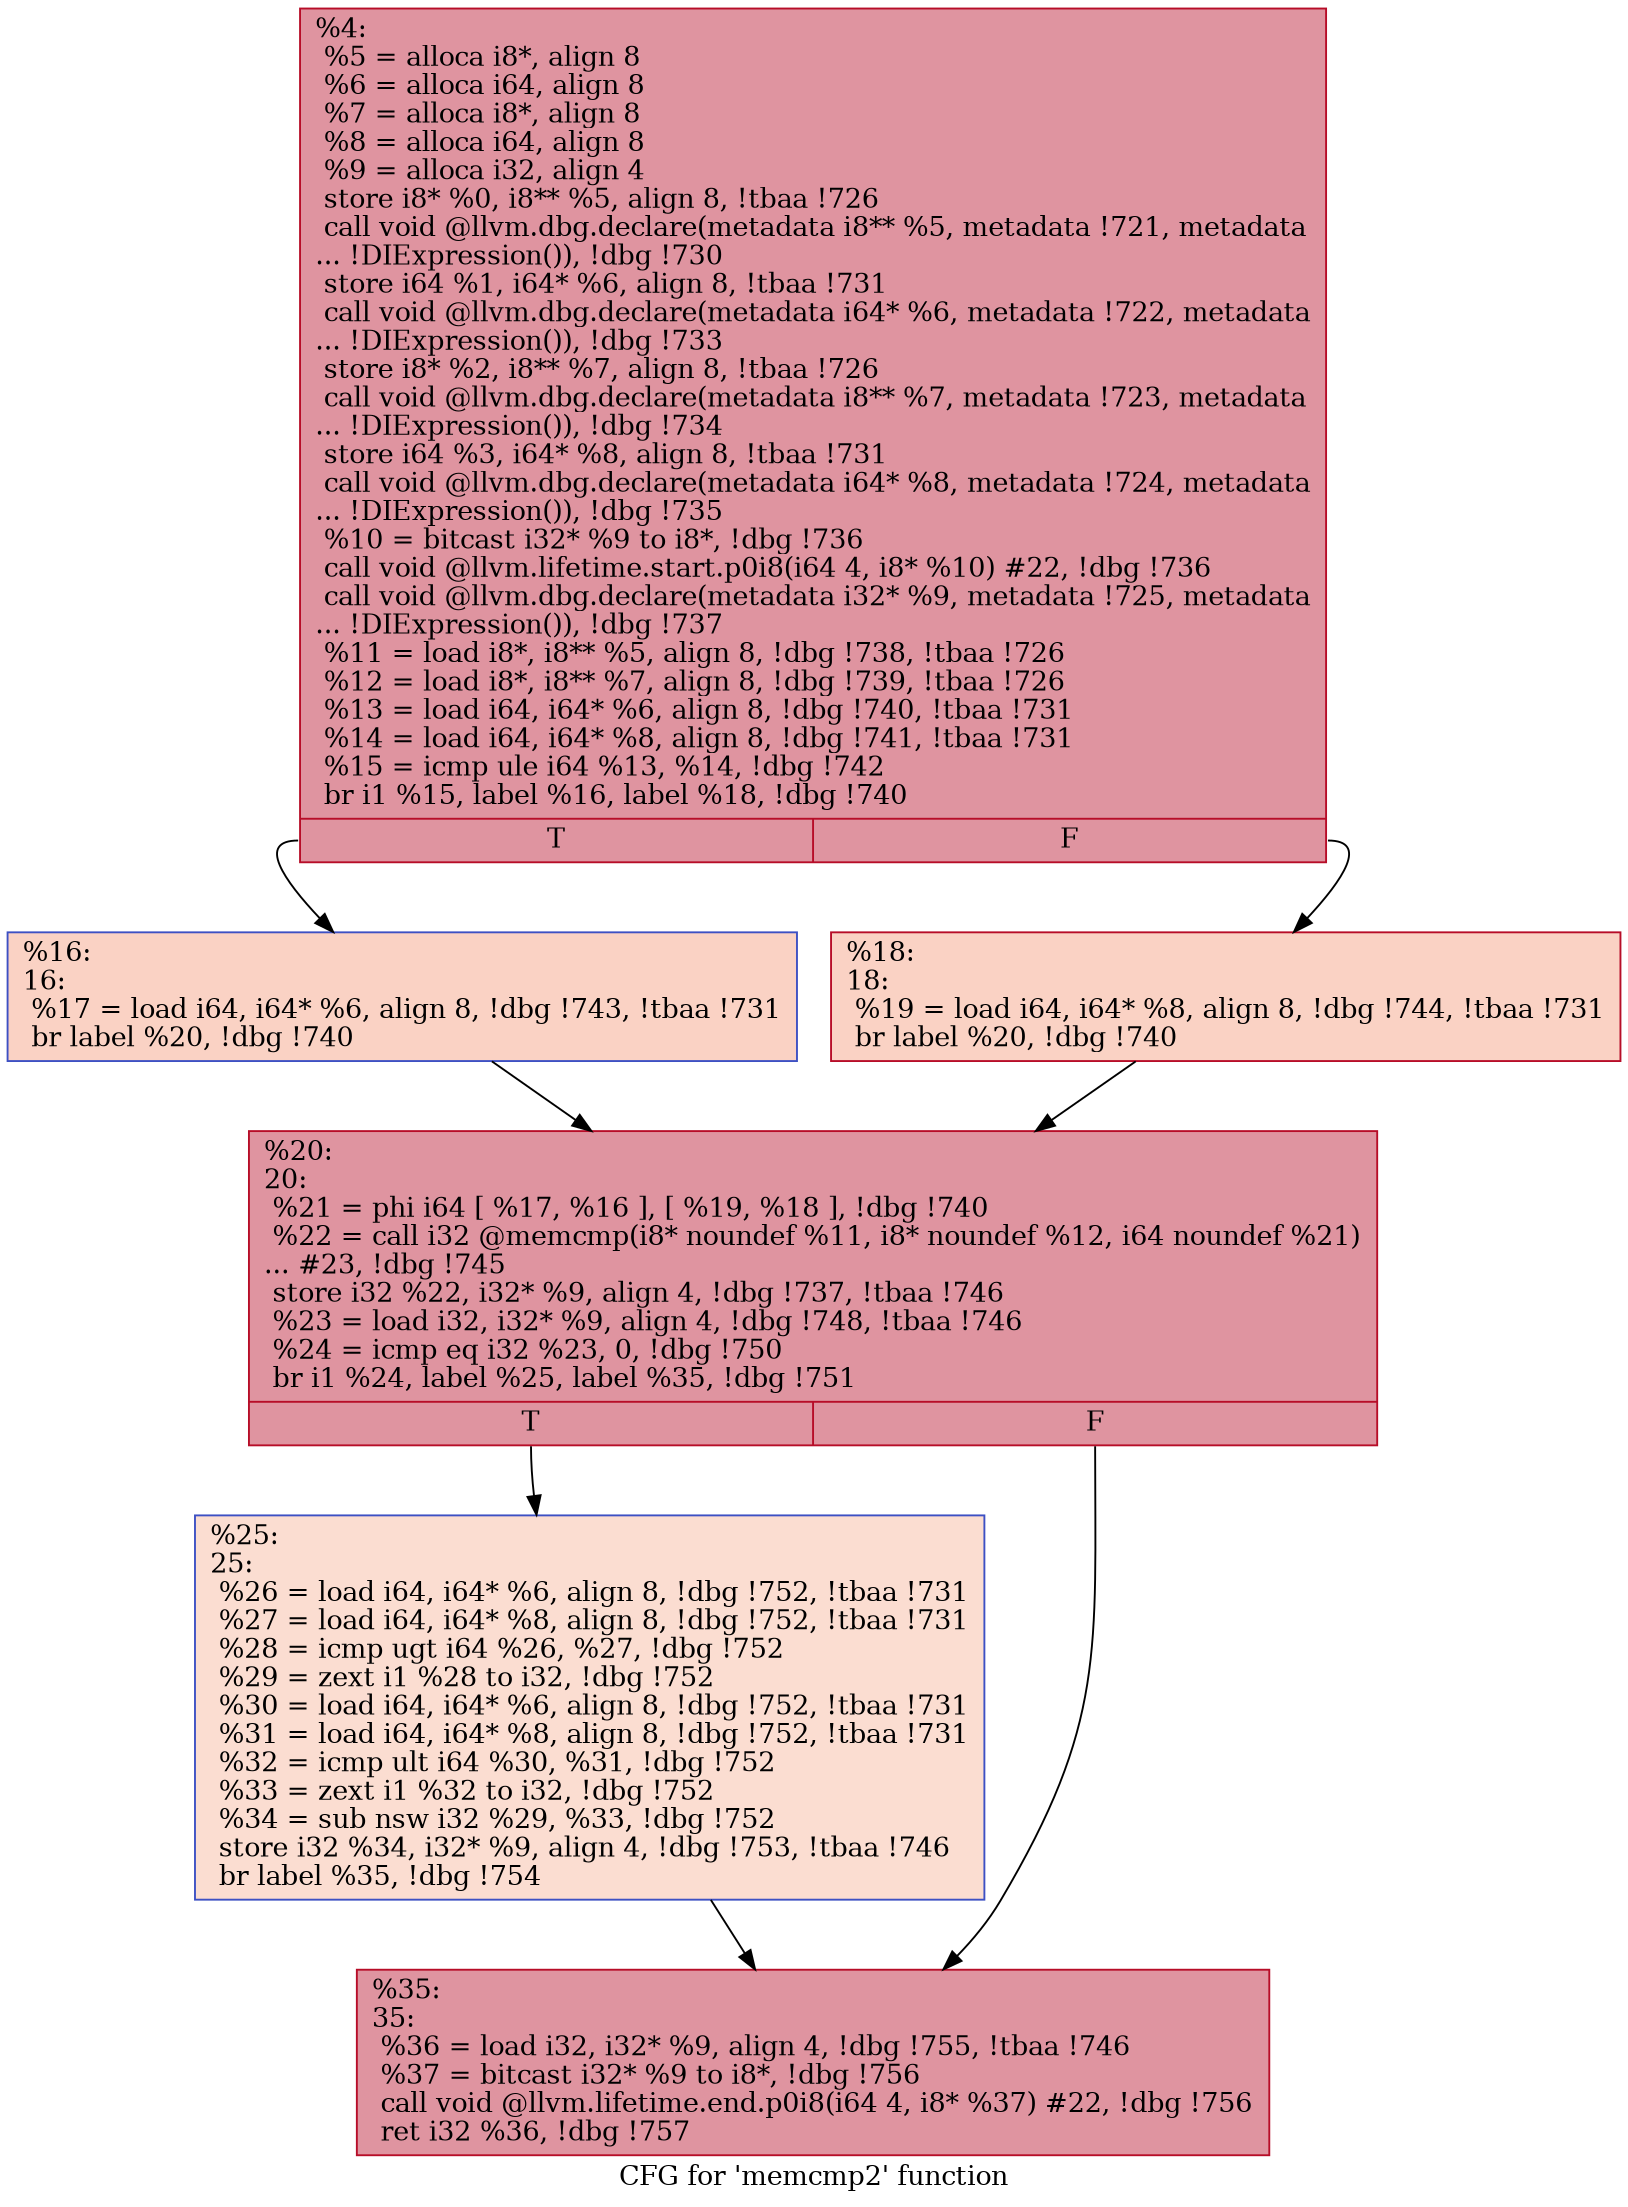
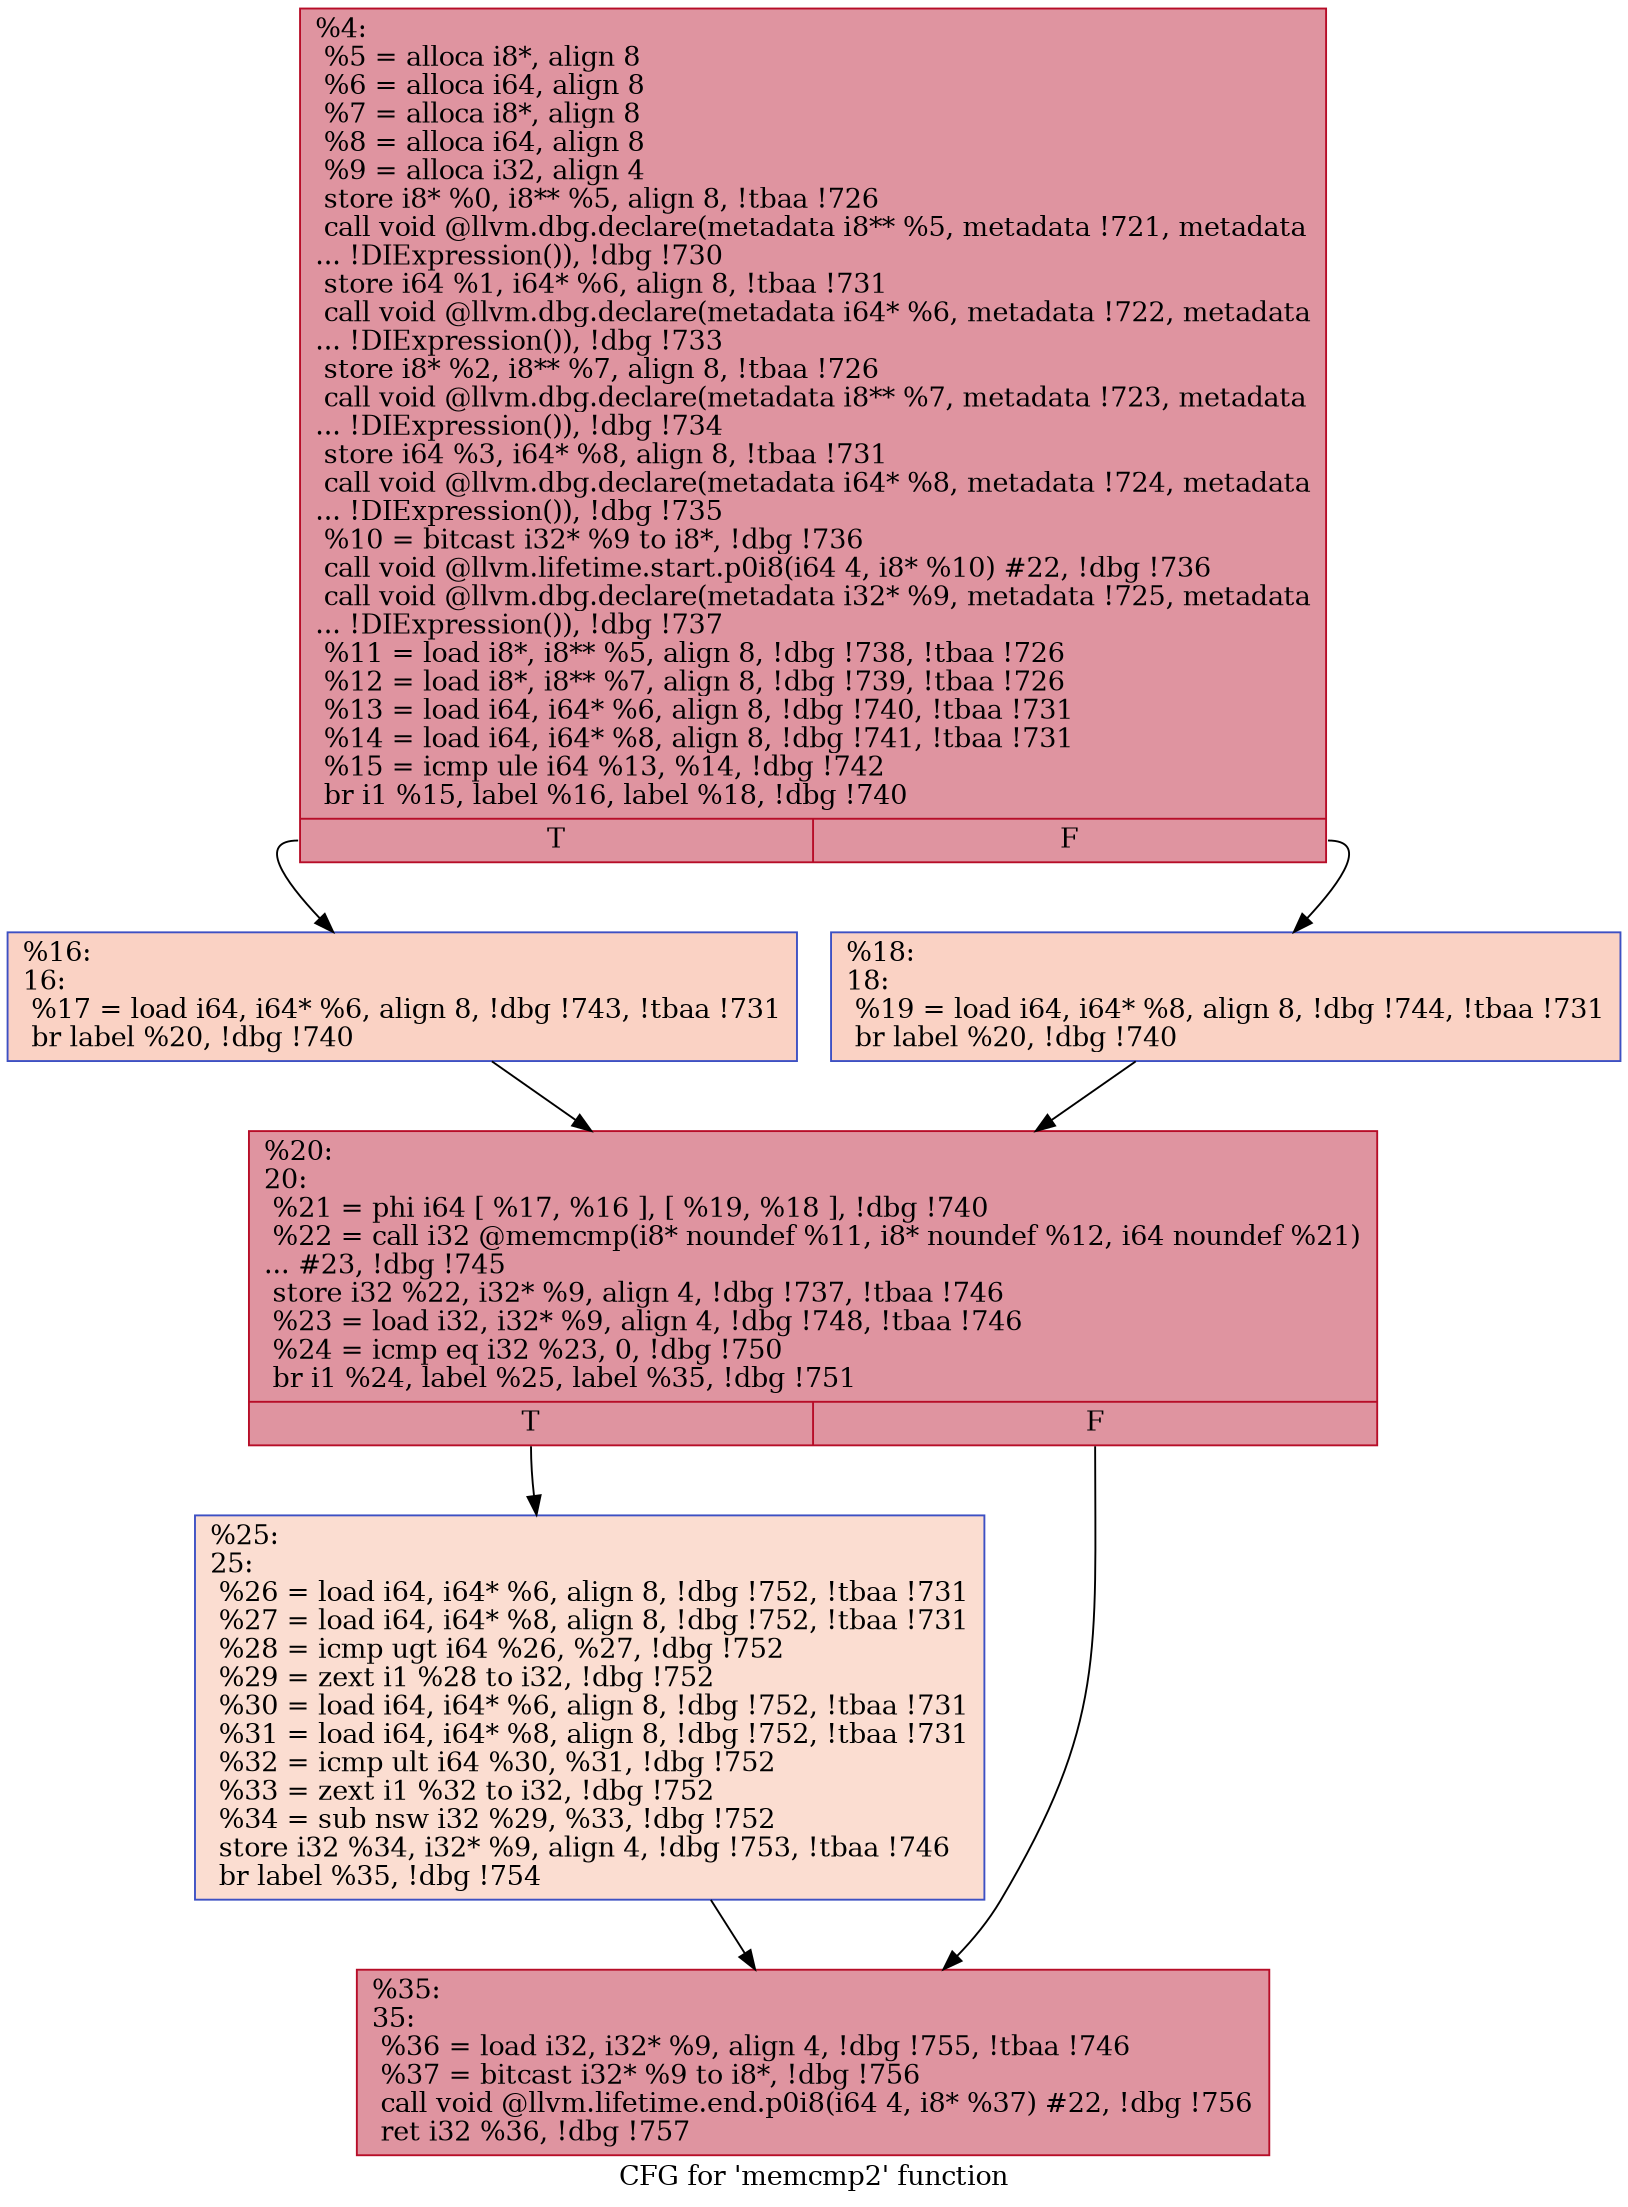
node "%18:": color #b70d28ff -> #3d50c3ff
